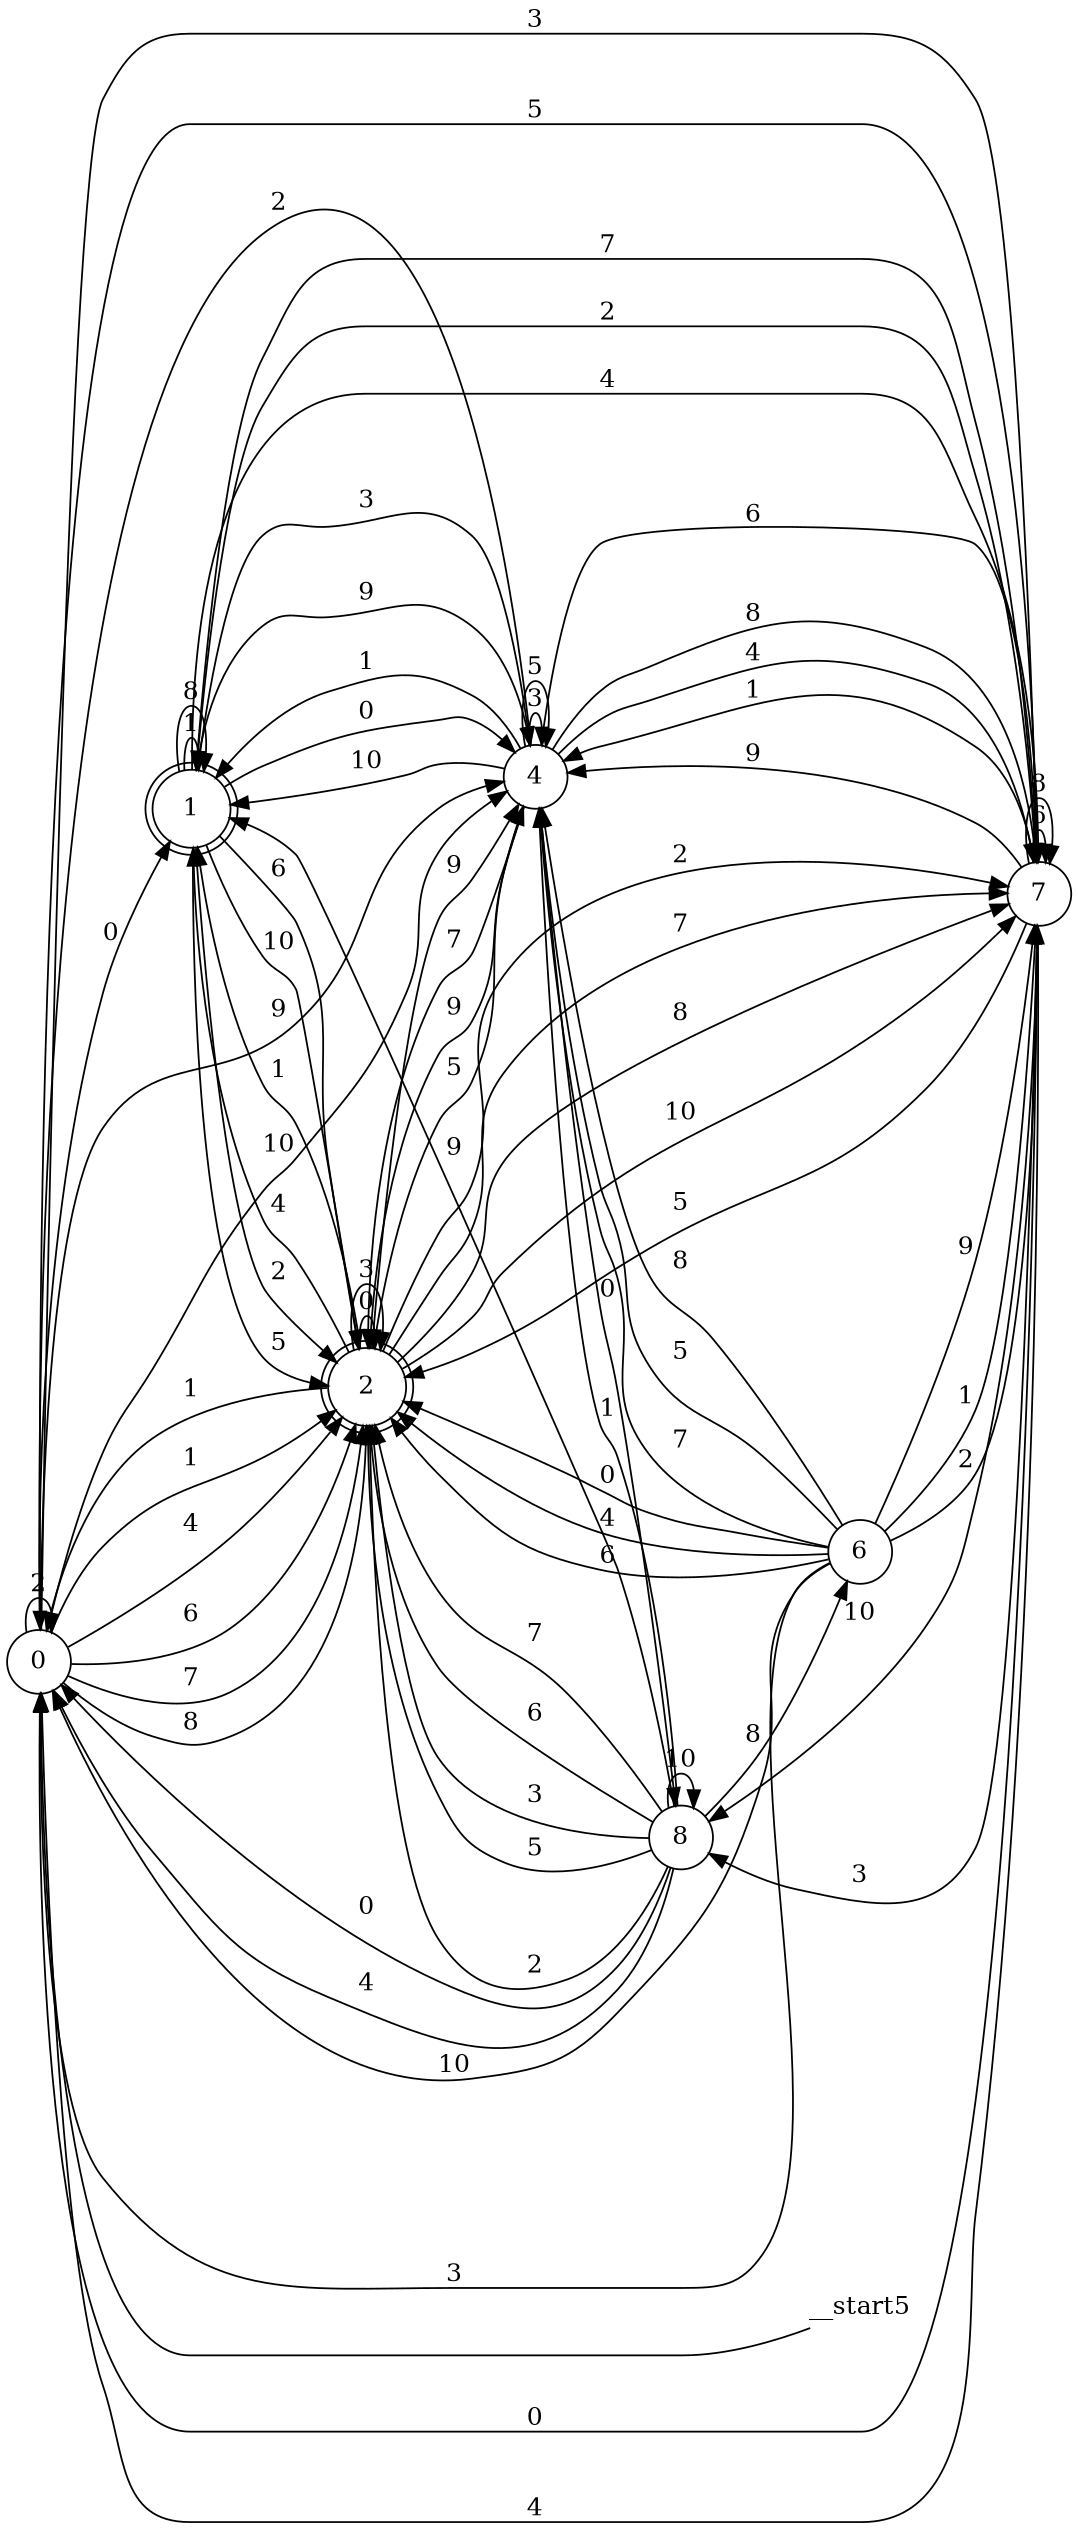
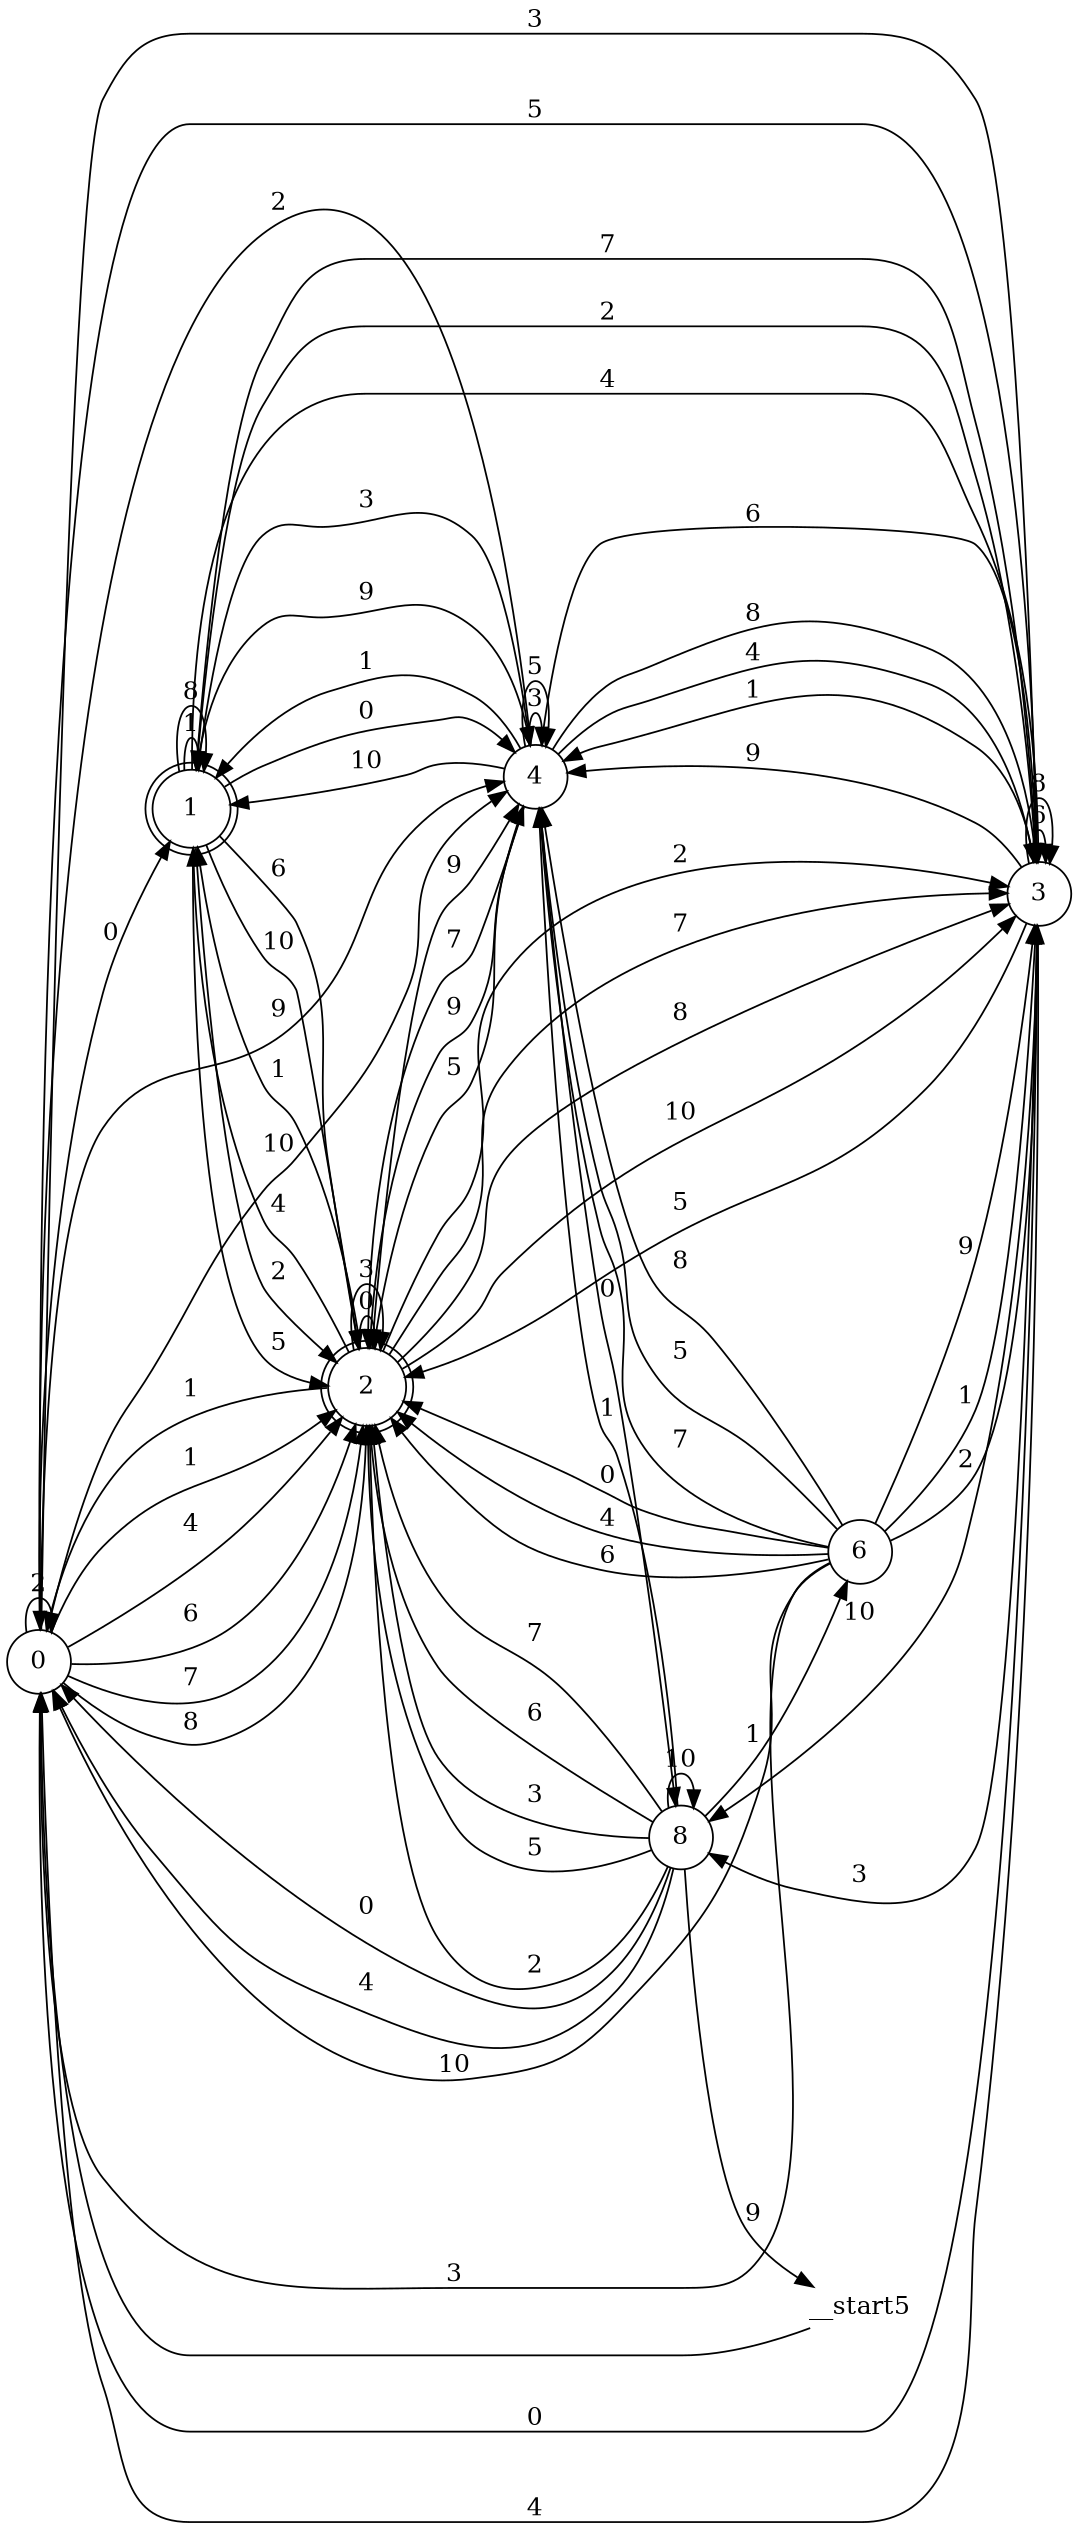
node "7": label "7" -> "3"
edge "8" -> "1": now "8" -> "__start5"
edge "8" -> "6": label "8" -> "1"
